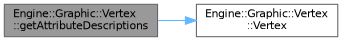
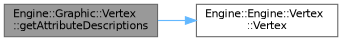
node "Engine::Graphic::Vertex ::Vertex": label "Engine::Graphic::Vertex ::Vertex" -> "Engine::Engine::Vertex ::Vertex"
